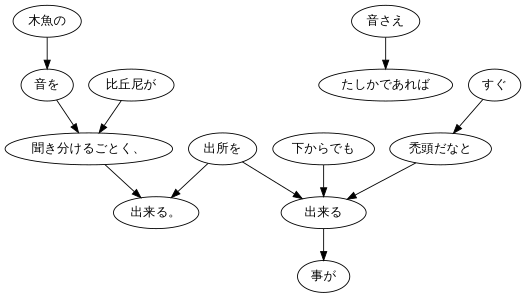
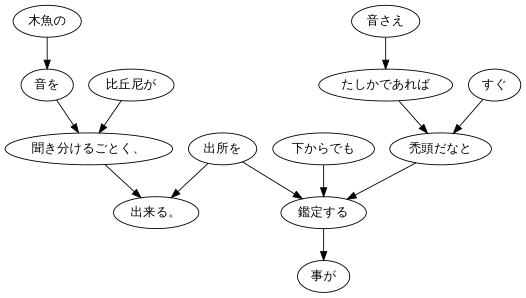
edge "たしかであれば" -> "禿頭だなと": added
node "出来る": label "出来る" -> "鑑定する"
